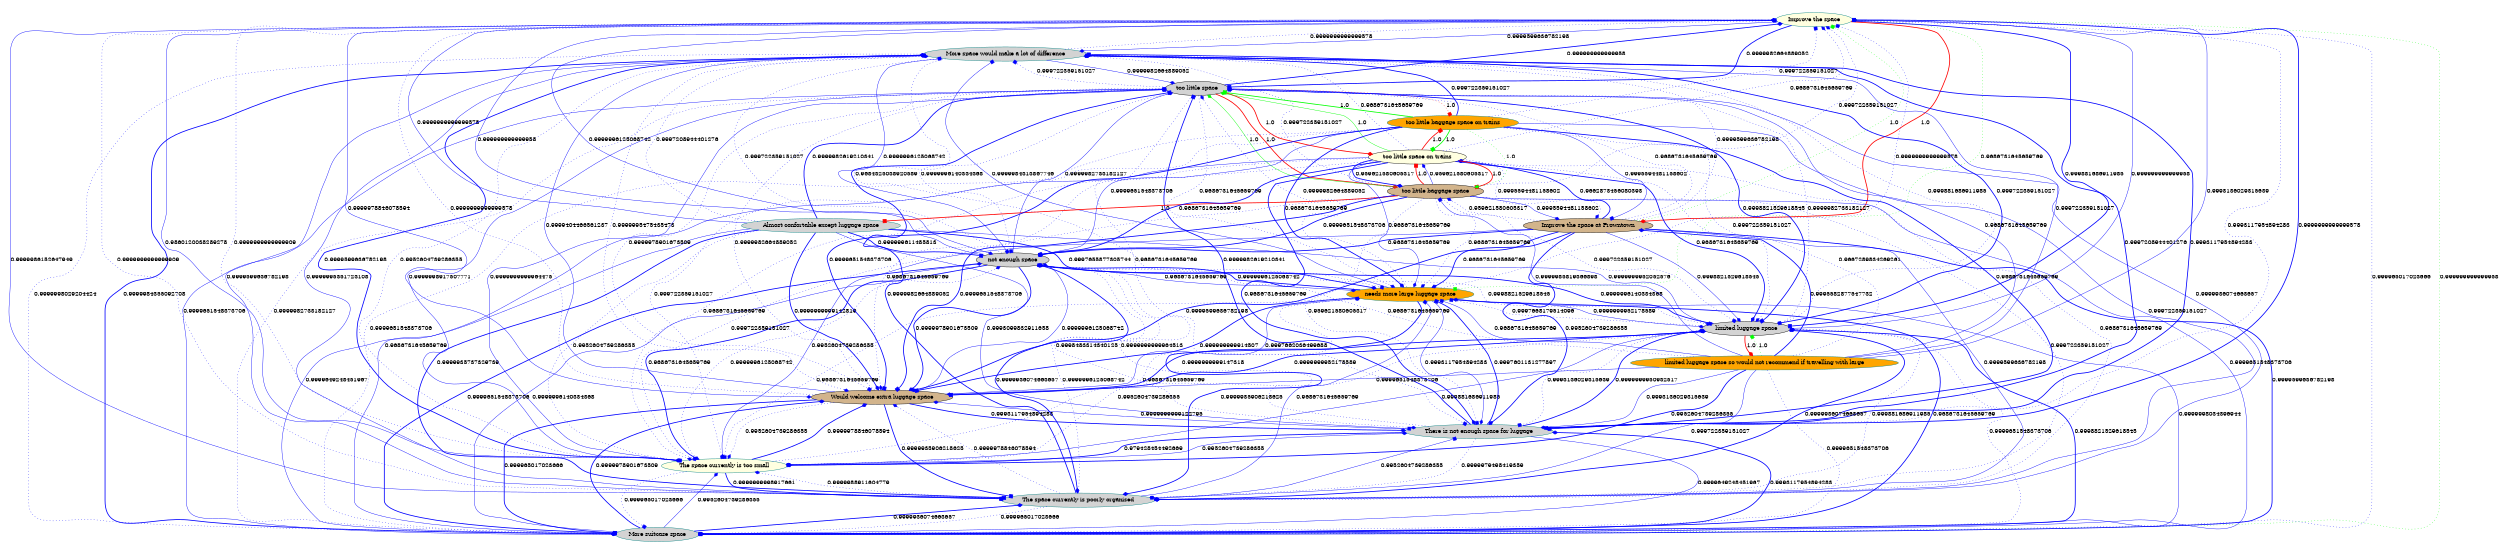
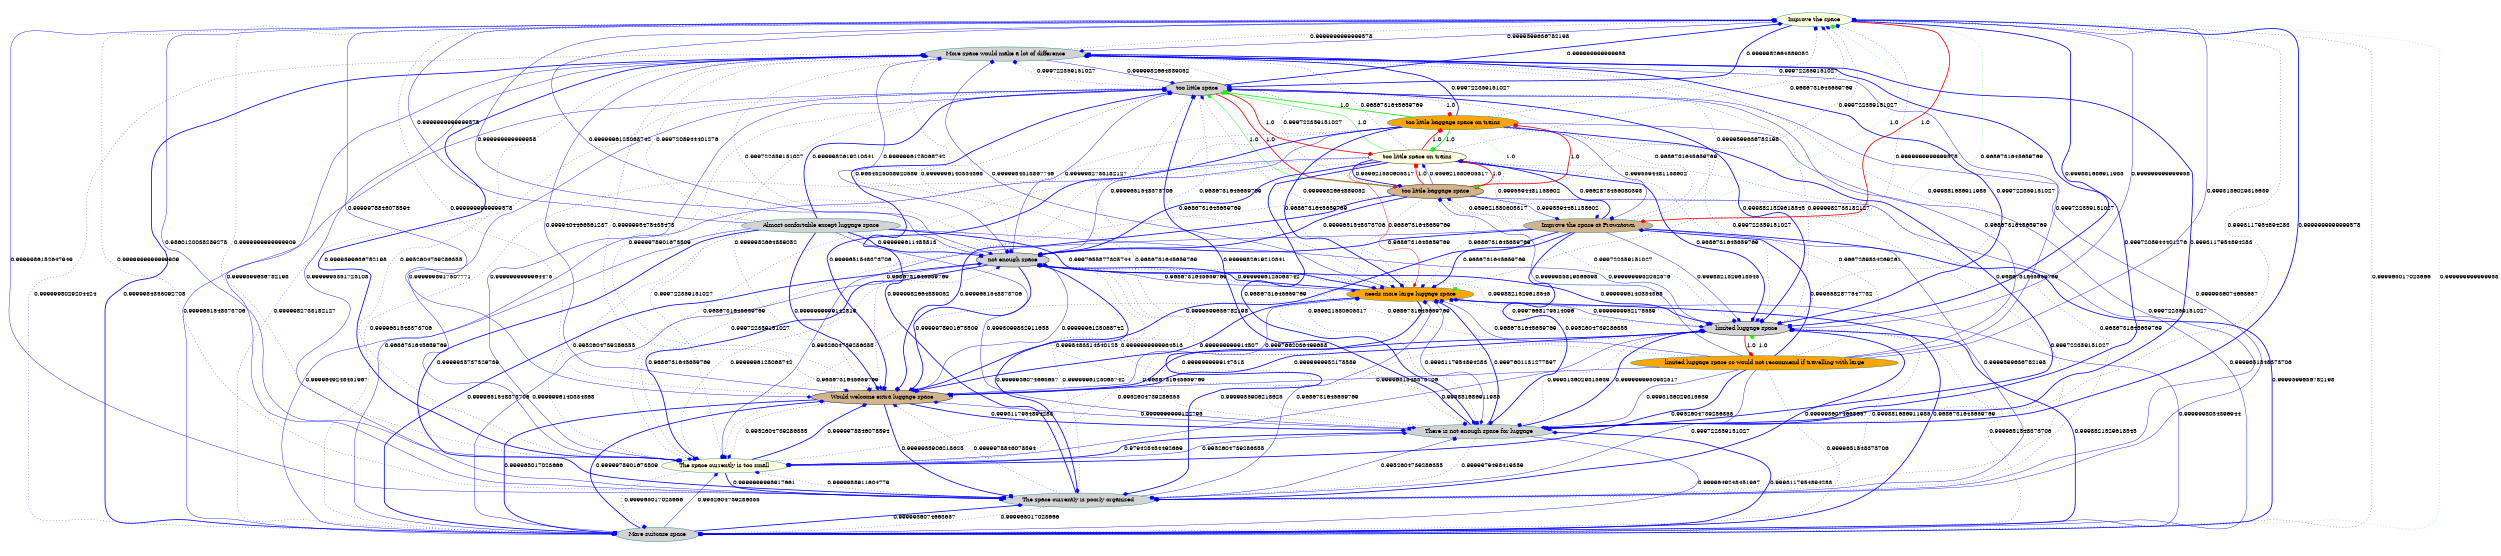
edge "too little baggage space" -> "Almost confortable except luggage space": now "too little baggage space" -> "too little baggage space on trains"
edge "too little space on trains" -> "needs more large luggage space": color blue -> red
node "Improve the space at Frowntown": color black -> teal
